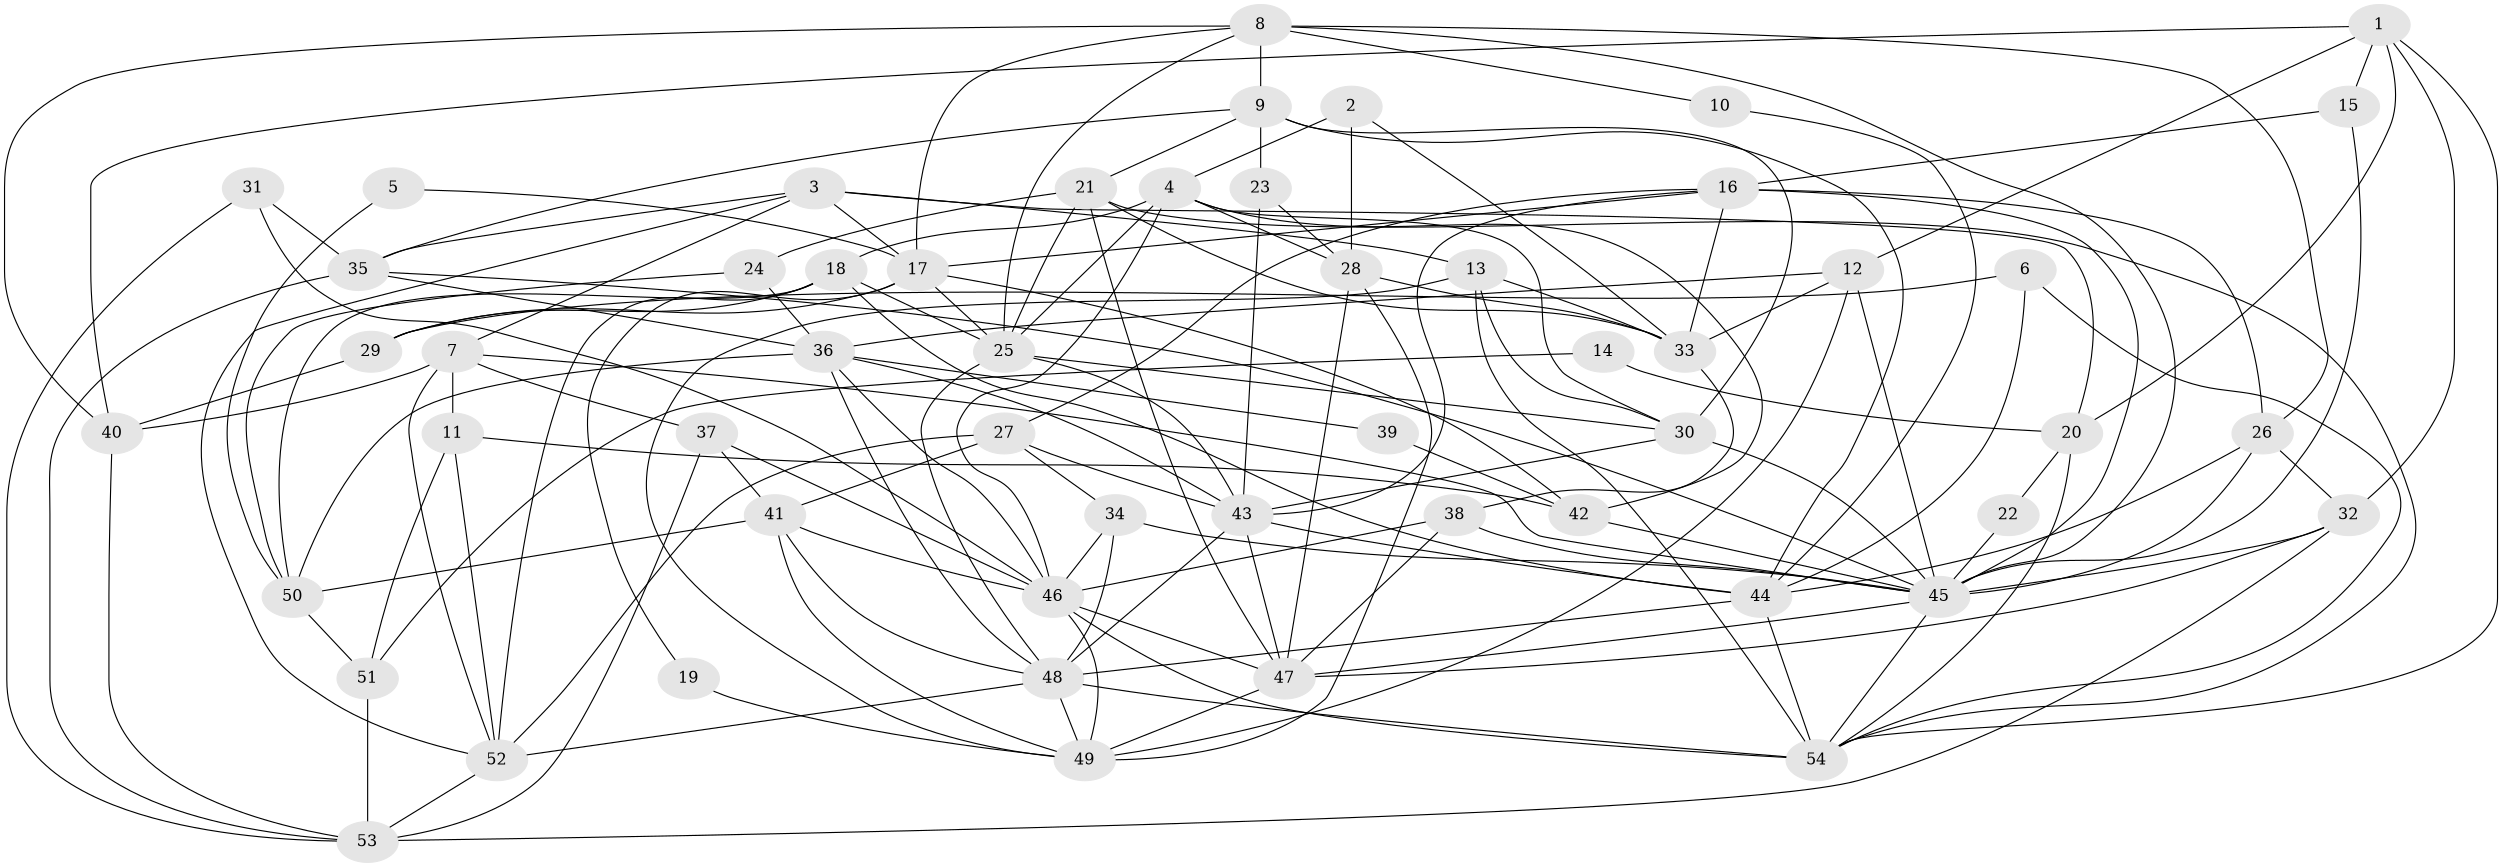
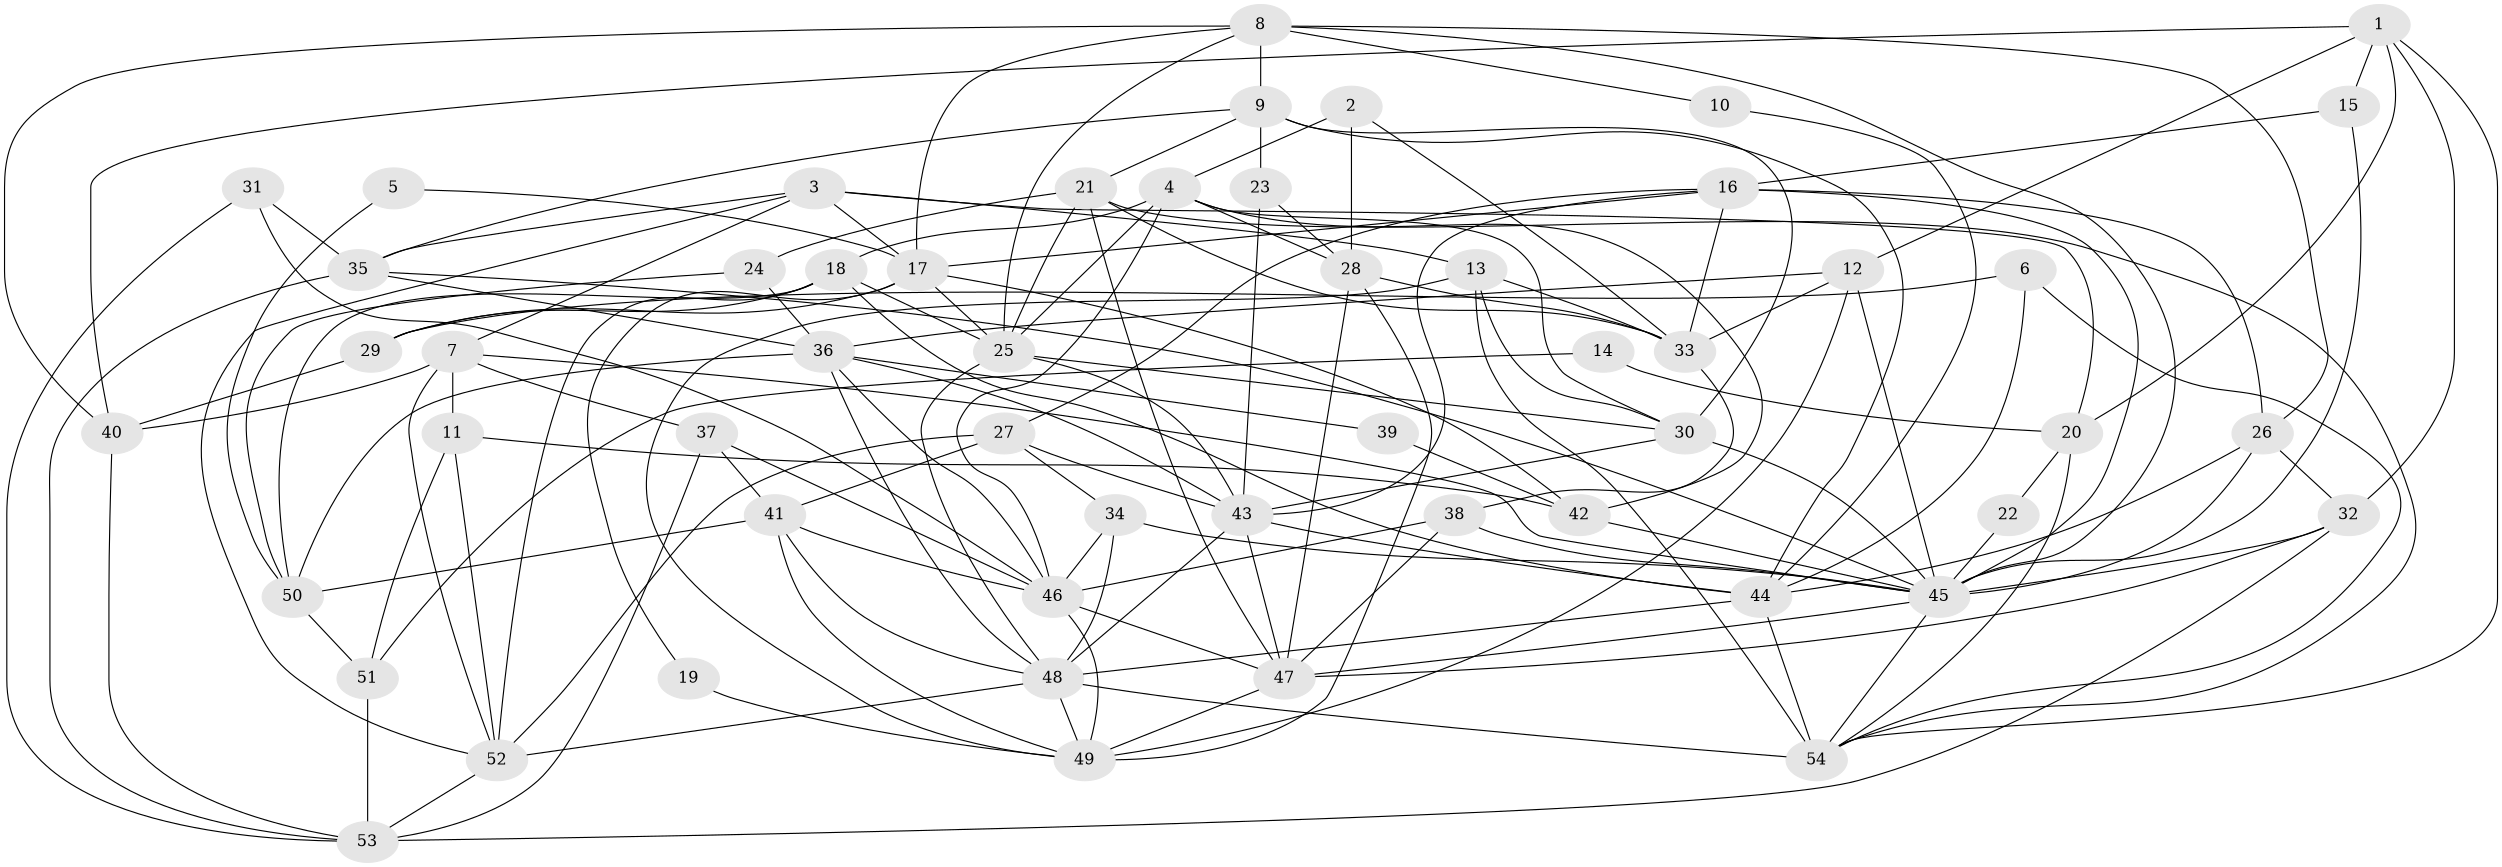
edge "46" -- "54": removed
